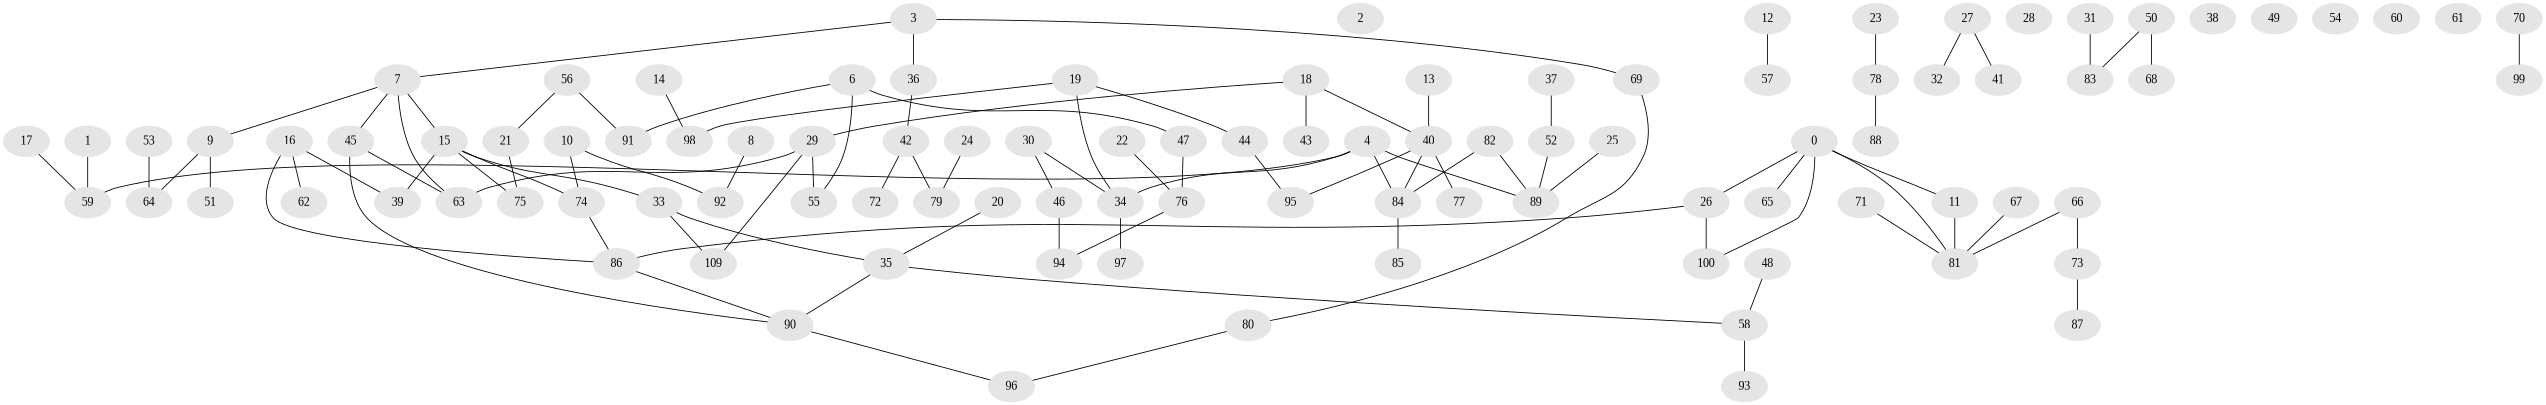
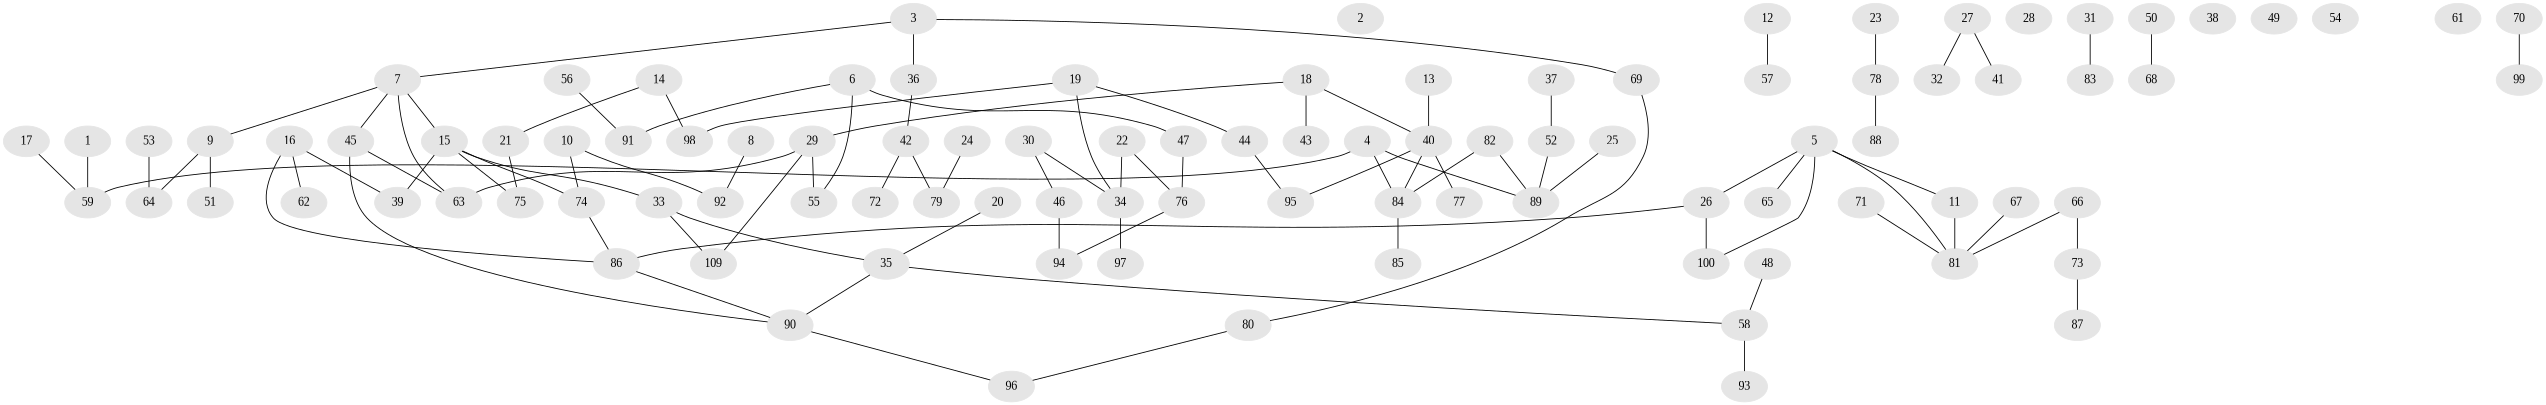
node "60": removed
edge "50" -- "83": removed
edge "56" -- "21": now "14" -- "21"
node "0": label "0" -> "5"
edge "4" -- "34": now "22" -- "34"
